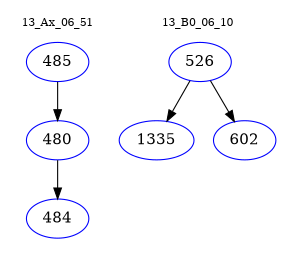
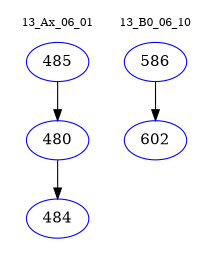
cluster "13_Ax_06_51": label "13_Ax_06_51" -> "13_Ax_06_01"
node "526": label "526" -> "586"
node "1335": removed
